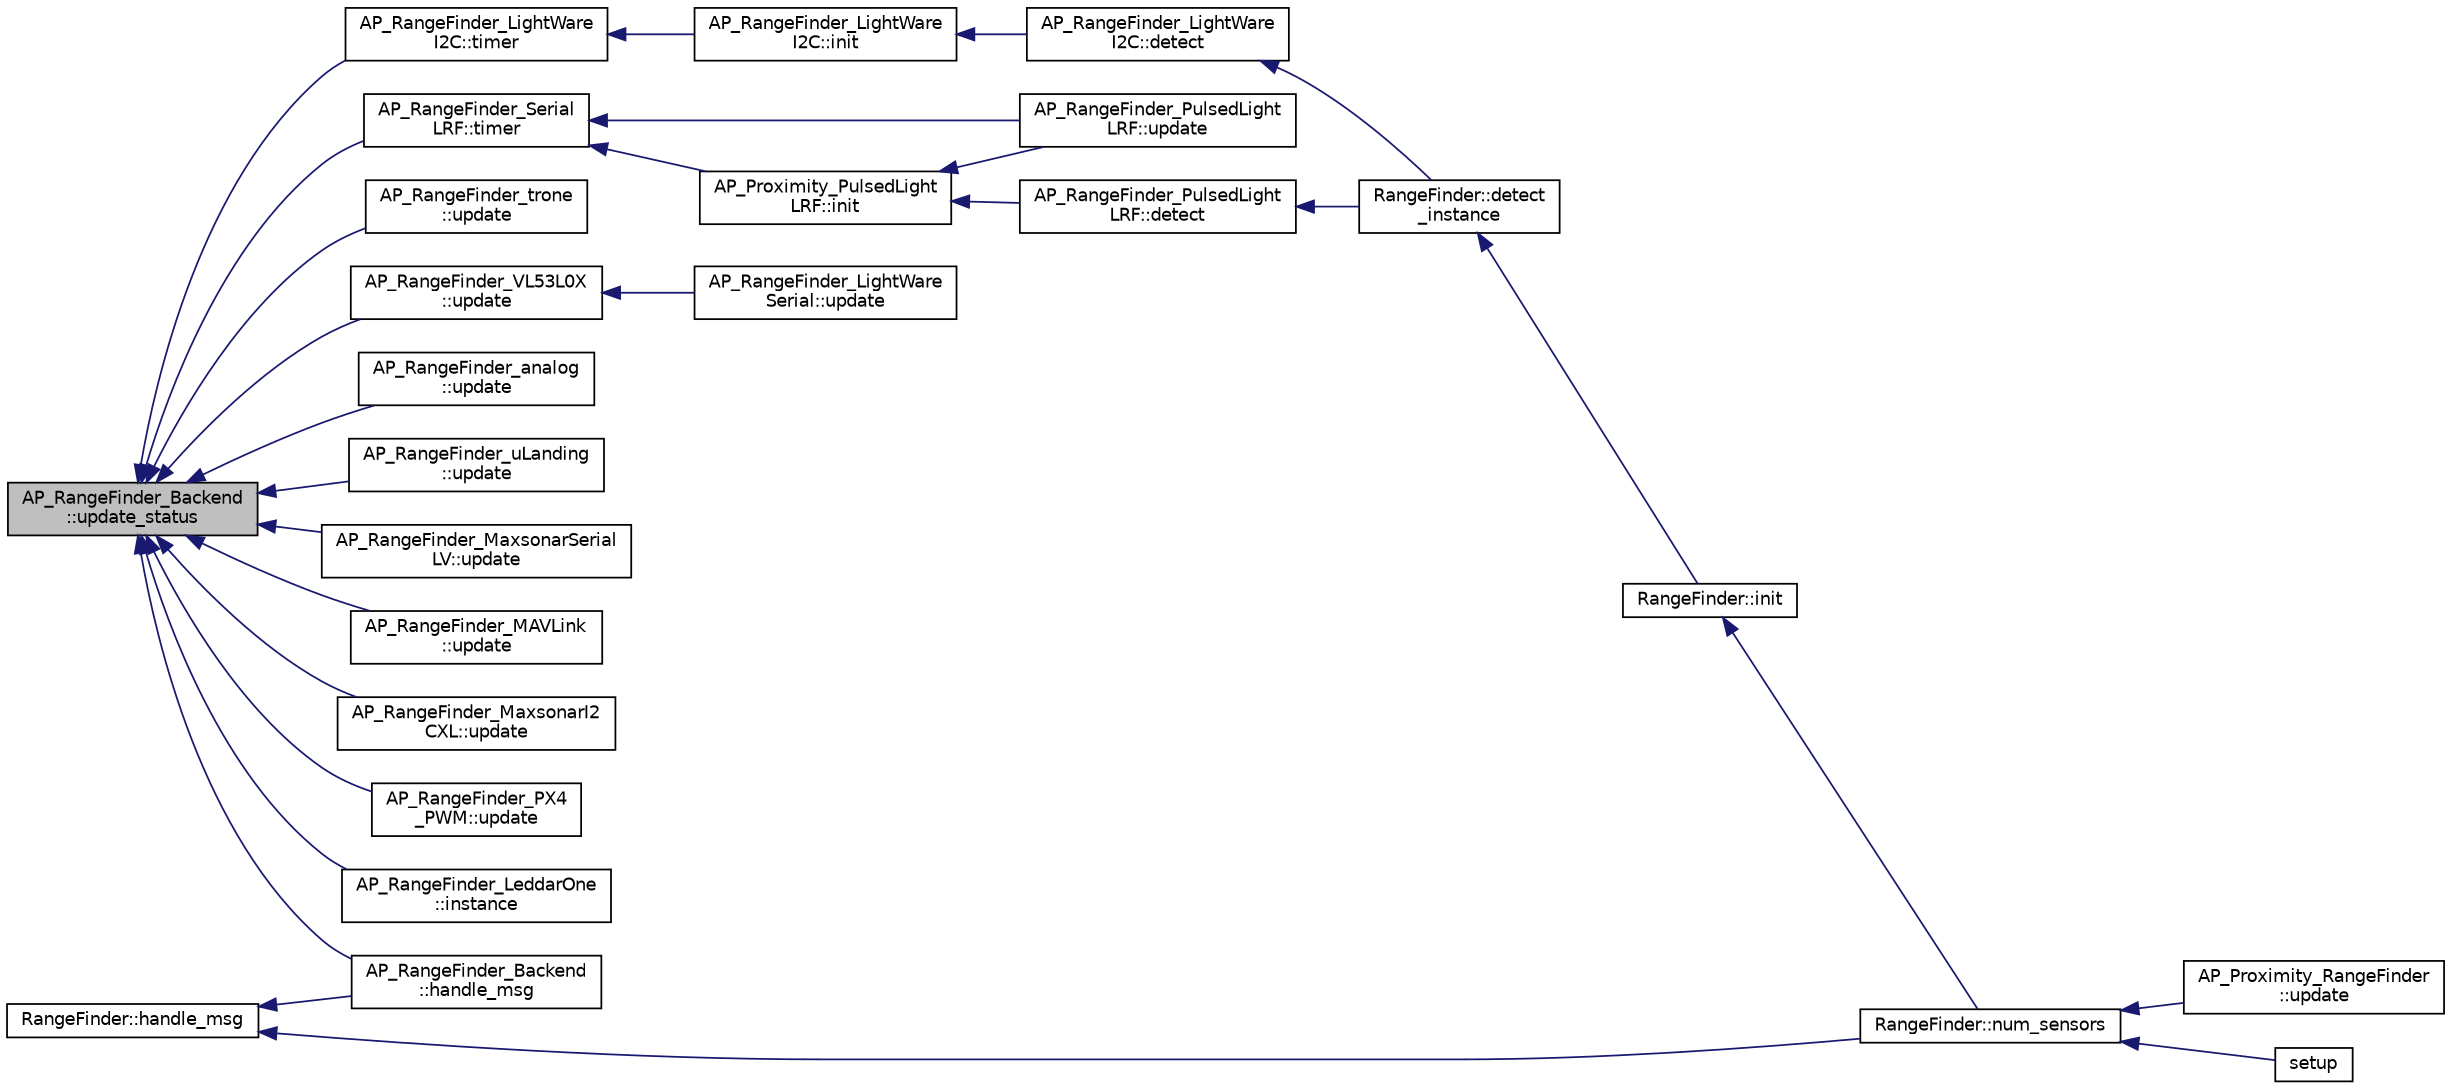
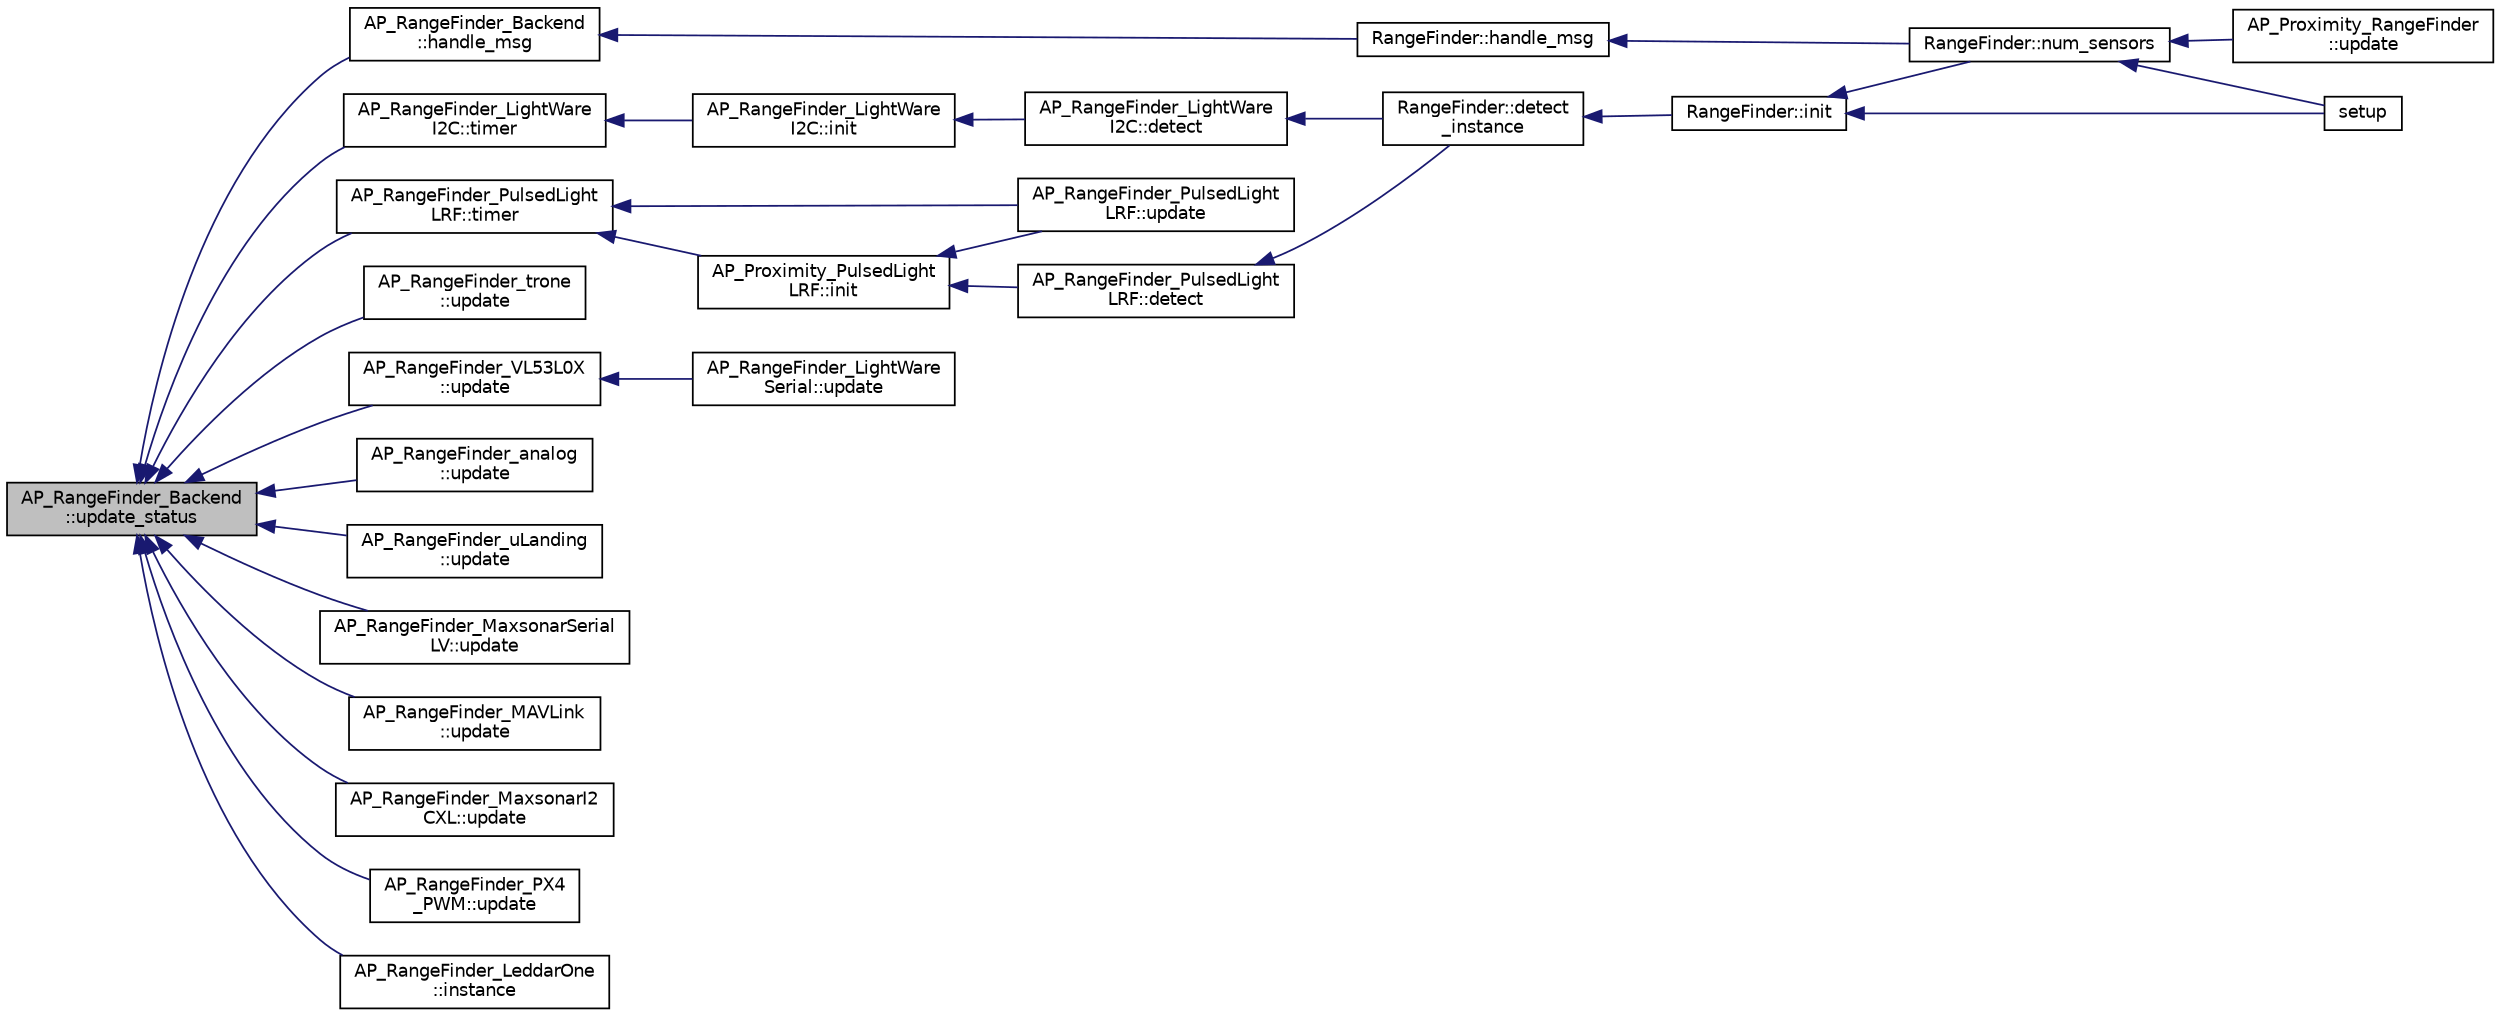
edge "setup" -> "RangeFinder::init": added
node "AP_RangeFinder_Serial LRF::timer": label "AP_RangeFinder_Serial LRF::timer" -> "AP_RangeFinder_PulsedLight LRF::timer"
edge "AP_RangeFinder_Backend ::handle_msg" -> "RangeFinder::handle_msg": reversed
